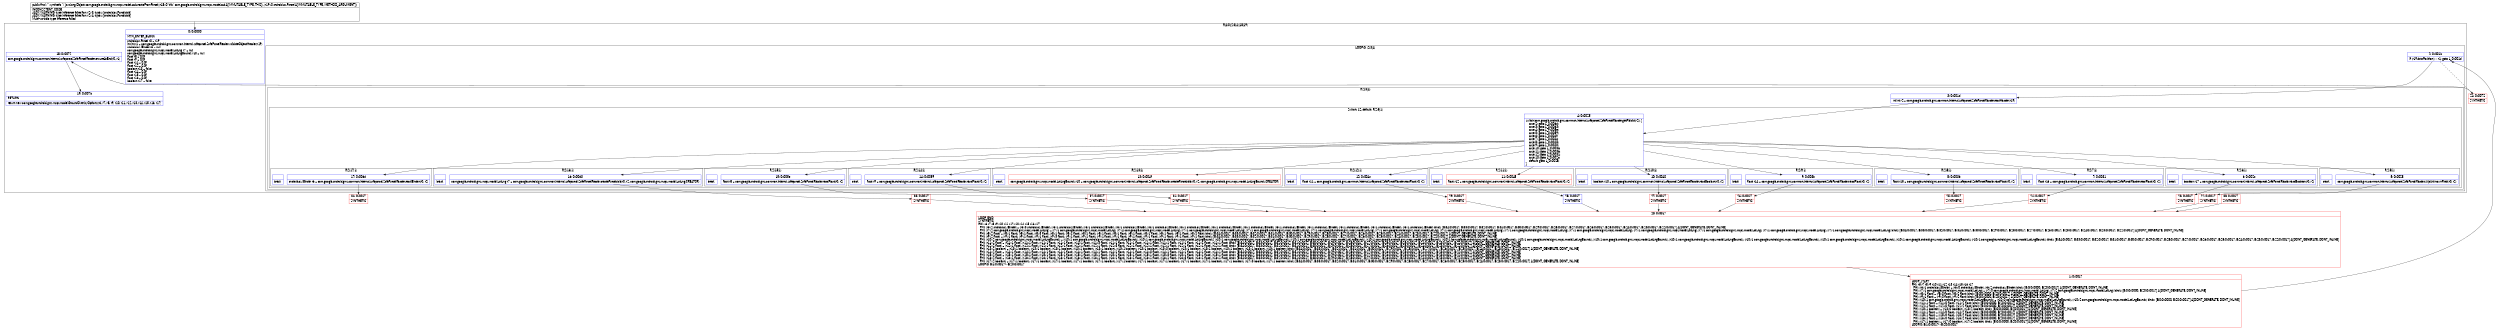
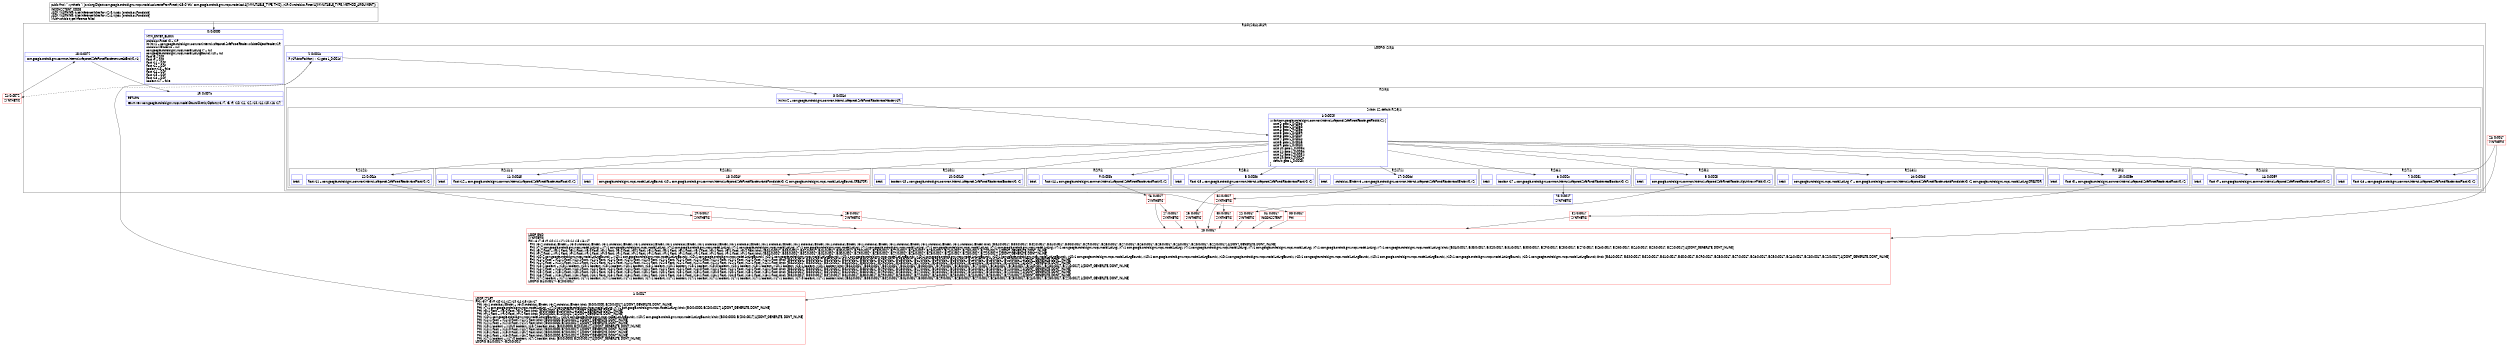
node "11: 0x0045": color red -> blue
edge "10: 0x0040" -> "27: 0x0017": now "26: 0x0017" -> "27: 0x0017"
edge "7: 0x0031" -> "24: 0x0017": reversed
edge "13: 0x004f" -> "30: 0x0017": added
edge "14: 0x0059" -> "31: 0x0017": removed
edge "16: 0x0063" -> "33: 0x0017": now "34: 0x0017" -> "33: 0x0017"
node "28: 0x0017": color blue -> red
node "23: 0x0017": color red -> blue
node "31: 0x0017": text "SYNTHETIC" -> "INCONSISTENT"
node "30: 0x0017": text "SYNTHETIC" -> "PHI"
edge "34: 0x0017" -> "20: 0x0017": added
edge "25: 0x0017" -> "20: 0x0017": added
